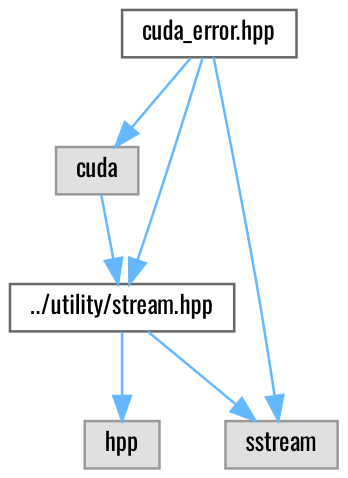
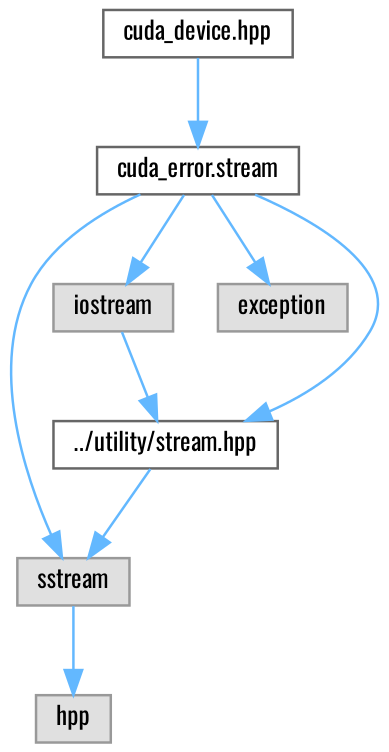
node "cuda_device.hpp": added
node "cuda_error.hpp": label "cuda_error.hpp" -> "cuda_error.stream"
node "cuda": label "cuda" -> "iostream"
node "exception": added
edge "../utility/stream.hpp" -> "hpp": now "sstream" -> "hpp"
